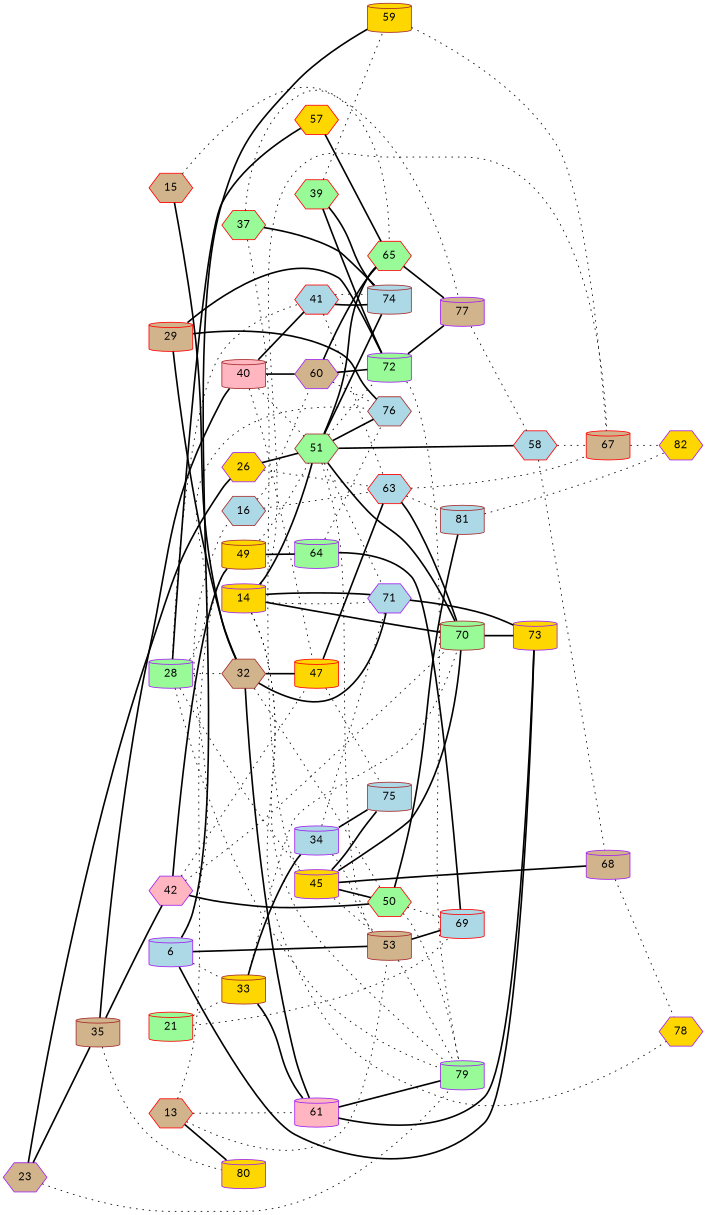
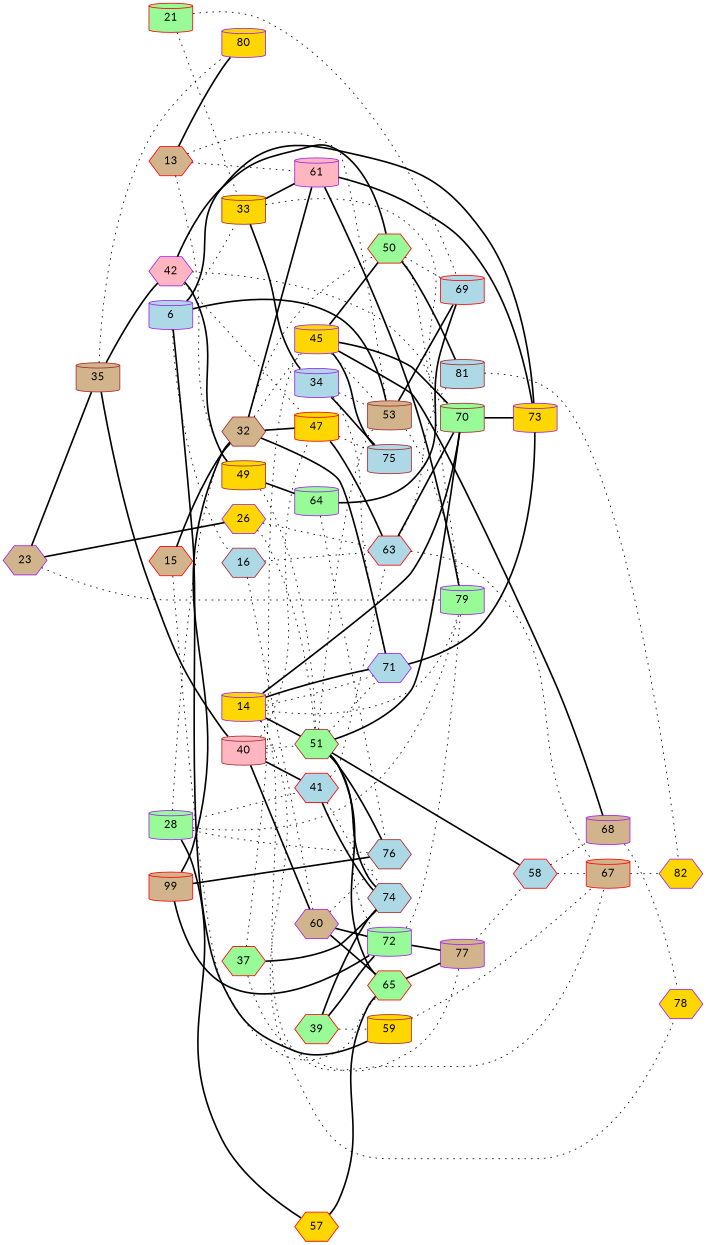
node "74": shape cylinder -> hexagon
node "29": label "29" -> "99"
edge "51" -- "26": style bold -> dotted
edge "28" -- "45": now "32" -- "45"
